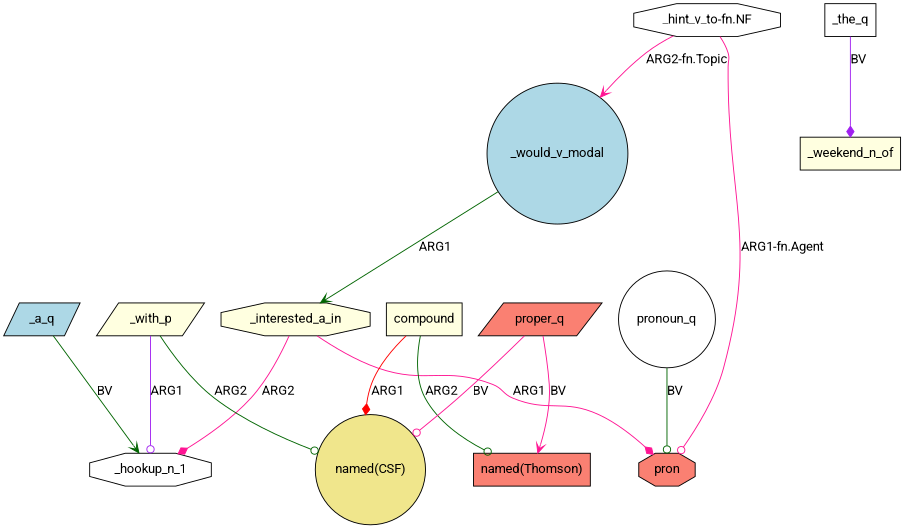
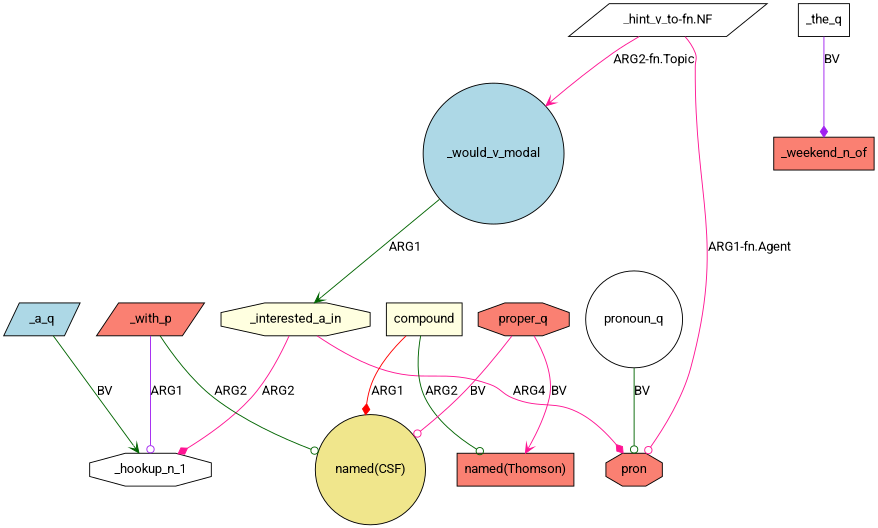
node "_hint_v_to-fn.NF": shape octagon -> parallelogram
node "_weekend_n_of": fillcolor lightyellow -> salmon
node "_with_p": fillcolor lightyellow -> salmon
node "proper_q": shape parallelogram -> octagon
edge "_interested_a_in" -> "pron": label "ARG1" -> "ARG4"
